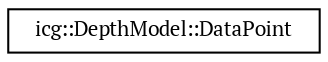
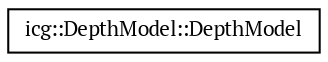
node "icg::DepthModel::DataPoint": label "icg::DepthModel::DataPoint" -> "icg::DepthModel::DepthModel"
